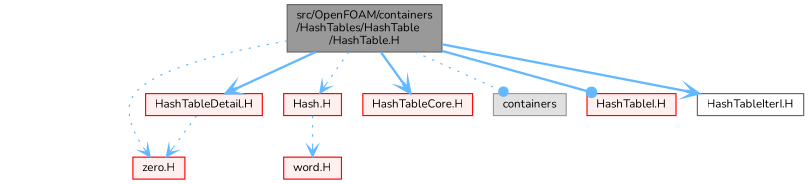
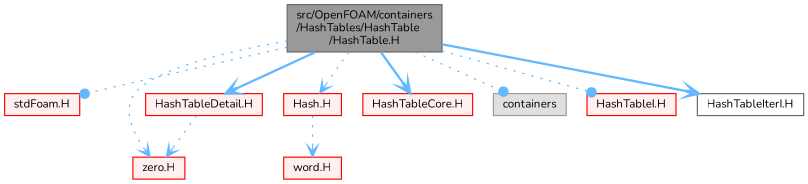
edge "src/OpenFOAM/containers /HashTables/HashTable /HashTable.H" -> "HashTableI.H": style bold -> dotted
node "stdFoam.H": added
